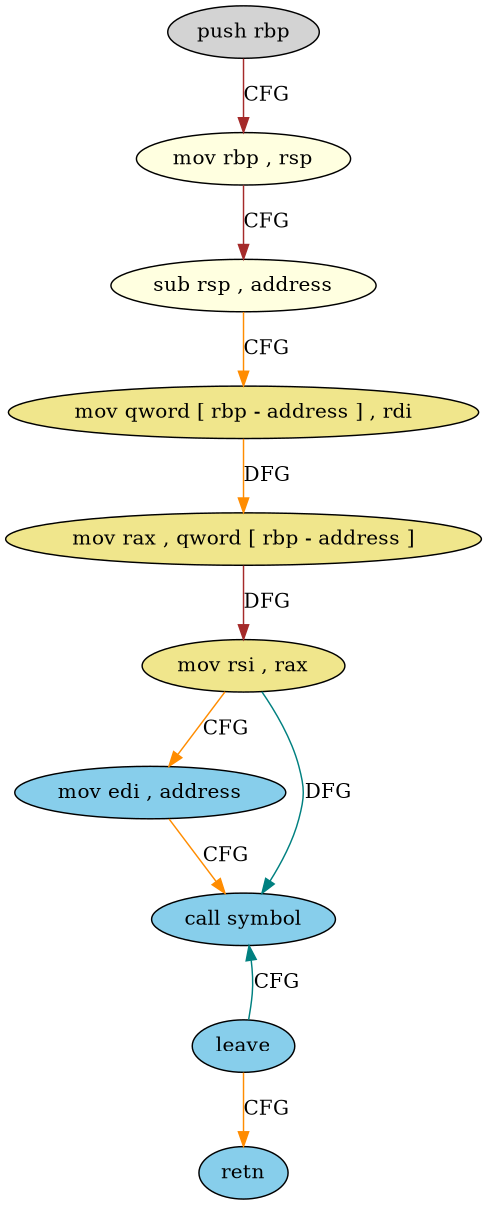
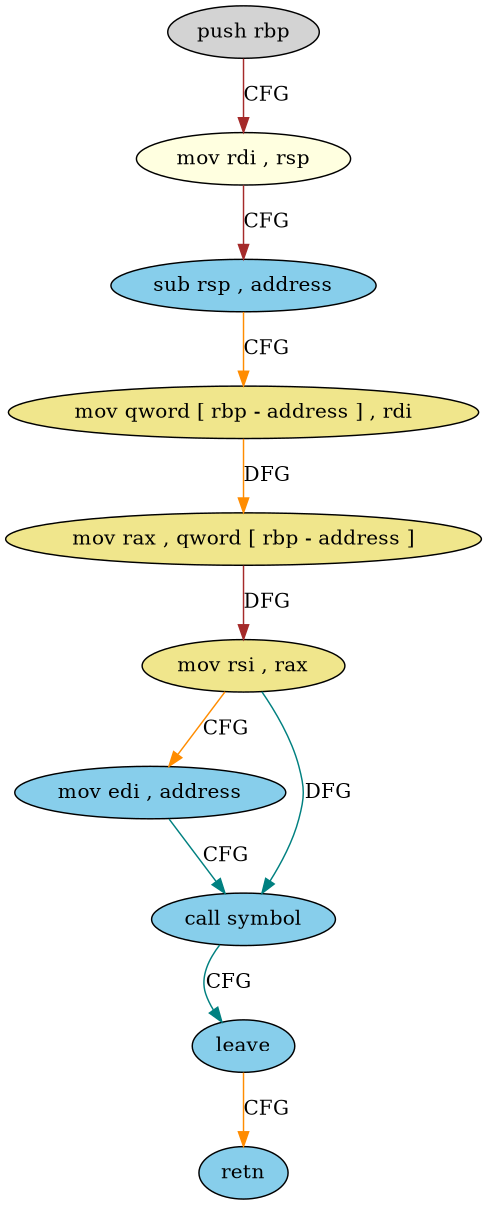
node "mov rbp , rsp": label "mov rbp , rsp" -> "mov rdi , rsp"
node "sub rsp , address": fillcolor lightyellow -> skyblue
edge "mov edi , address" -> "call symbol": color darkorange -> teal
edge "leave" -> "call symbol": reversed
